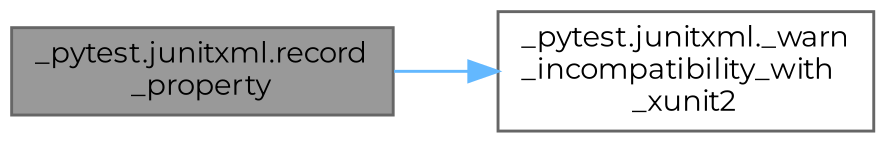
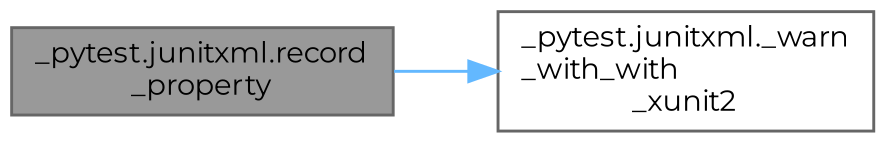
node "_pytest.junitxml._warn _incompatibility_with _xunit2": label "_pytest.junitxml._warn _incompatibility_with _xunit2" -> "_pytest.junitxml._warn _with_with _xunit2"
